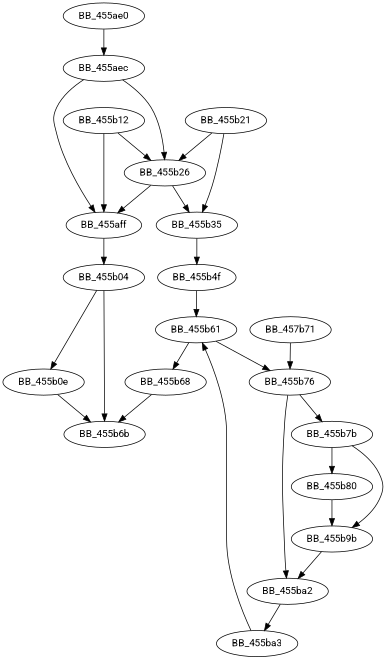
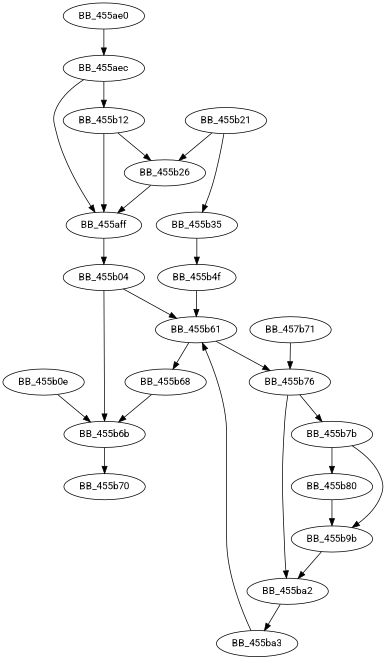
edge "BB_455aec" -> "BB_455b26": now "BB_455aec" -> "BB_455b12"
edge "BB_455b26" -> "BB_455b35": removed
edge "BB_455b04" -> "BB_455b0e": now "BB_455b04" -> "BB_455b61"
node "BB_455b70": added
